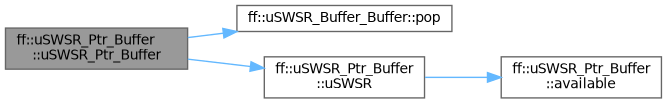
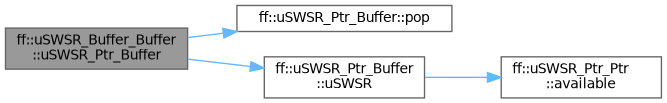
node "ff::uSWSR_Buffer_Buffer::pop": label "ff::uSWSR_Buffer_Buffer::pop" -> "ff::uSWSR_Ptr_Buffer::pop"
node "ff::uSWSR_Ptr_Buffer ::uSWSR_Ptr_Buffer": label "ff::uSWSR_Ptr_Buffer ::uSWSR_Ptr_Buffer" -> "ff::uSWSR_Buffer_Buffer ::uSWSR_Ptr_Buffer"
node "ff::uSWSR_Ptr_Buffer ::available": label "ff::uSWSR_Ptr_Buffer ::available" -> "ff::uSWSR_Ptr_Ptr ::available"
